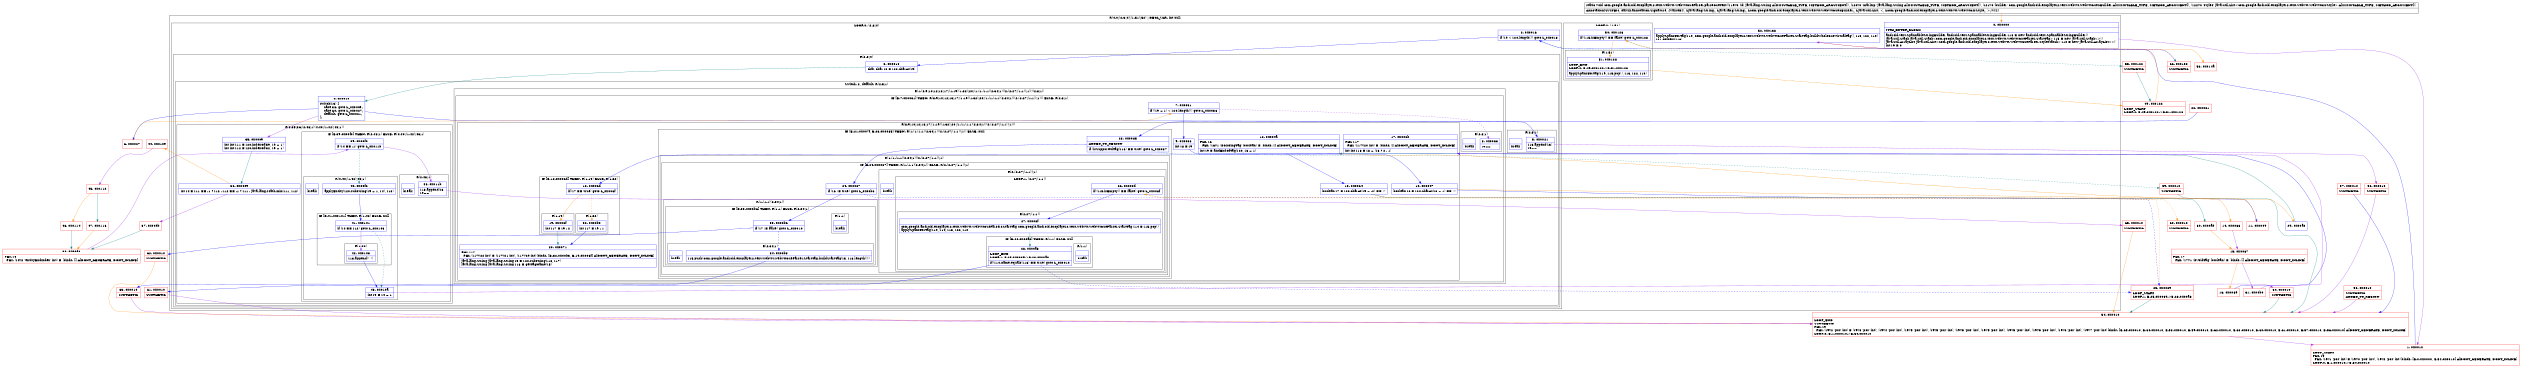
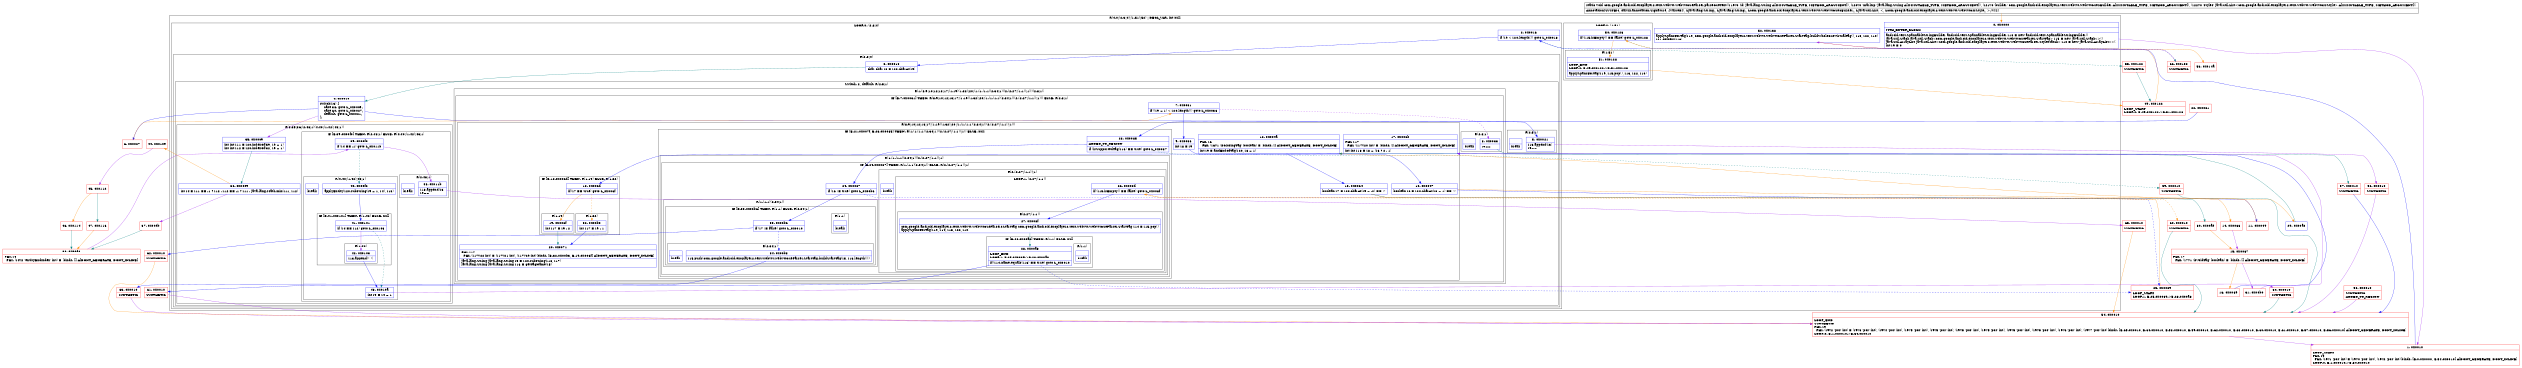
edge "8: 0x0033" -> "57: 0x0010": added
edge "25: 0x0089" -> "26: 0x008d": style dashed -> solid
edge "25: 0x0089" -> "54: 0x0010": now "60: 0x0010" -> "54: 0x0010"
